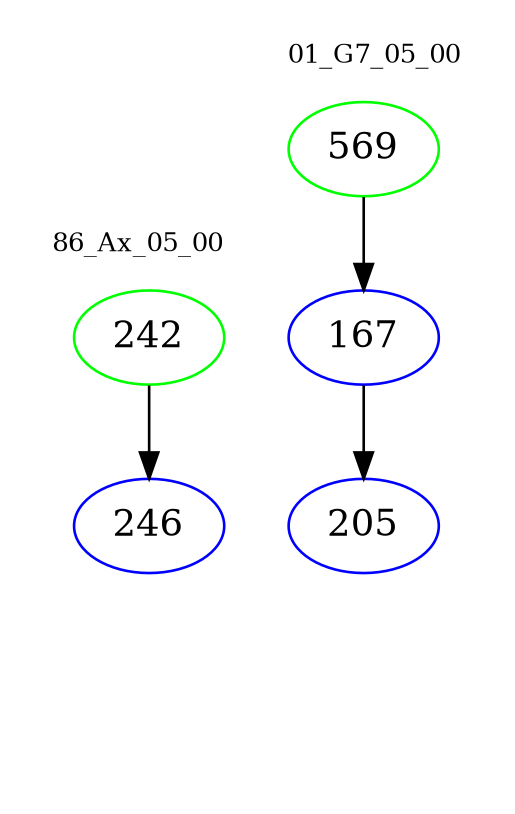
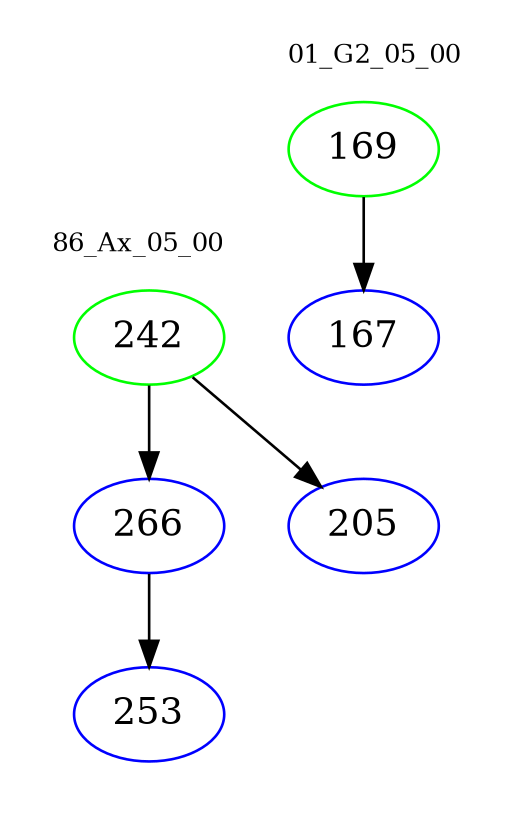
cluster "01_G7_05_00": label "01_G7_05_00" -> "01_G2_05_00"
node "569": label "569" -> "169"
edge "167" -> "205": now "242" -> "205"
node "246": label "246" -> "266"
node "253": added
